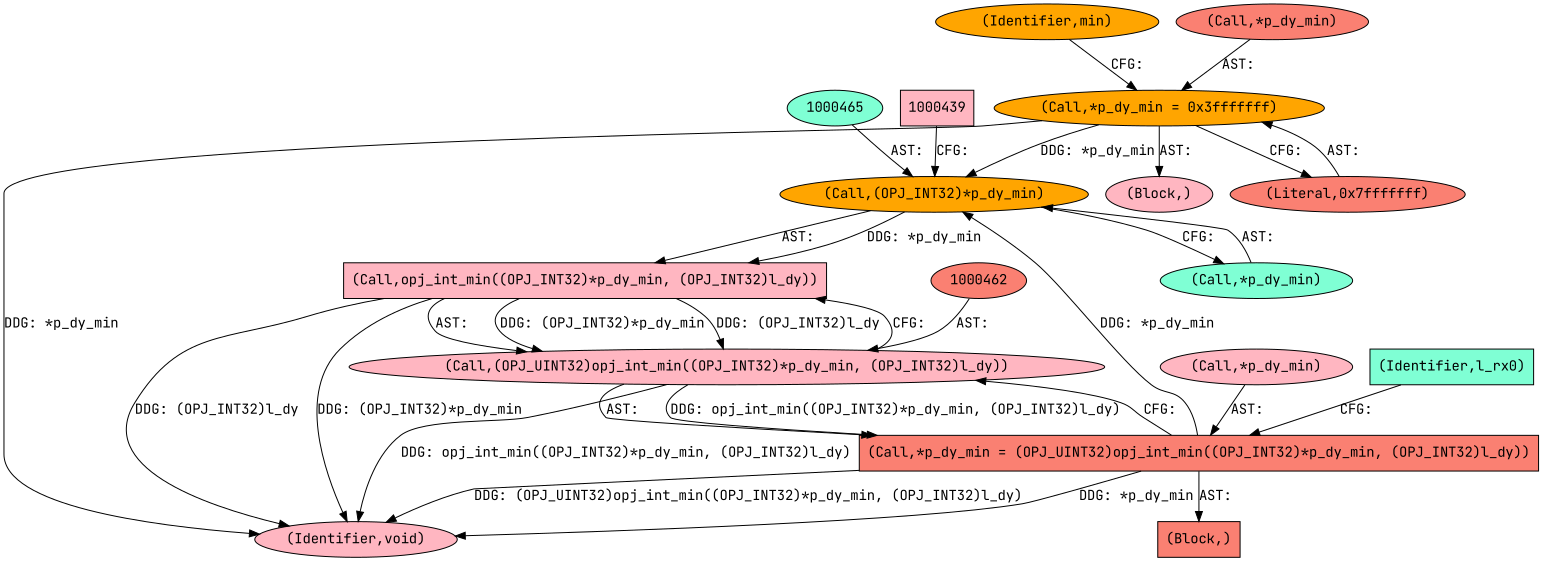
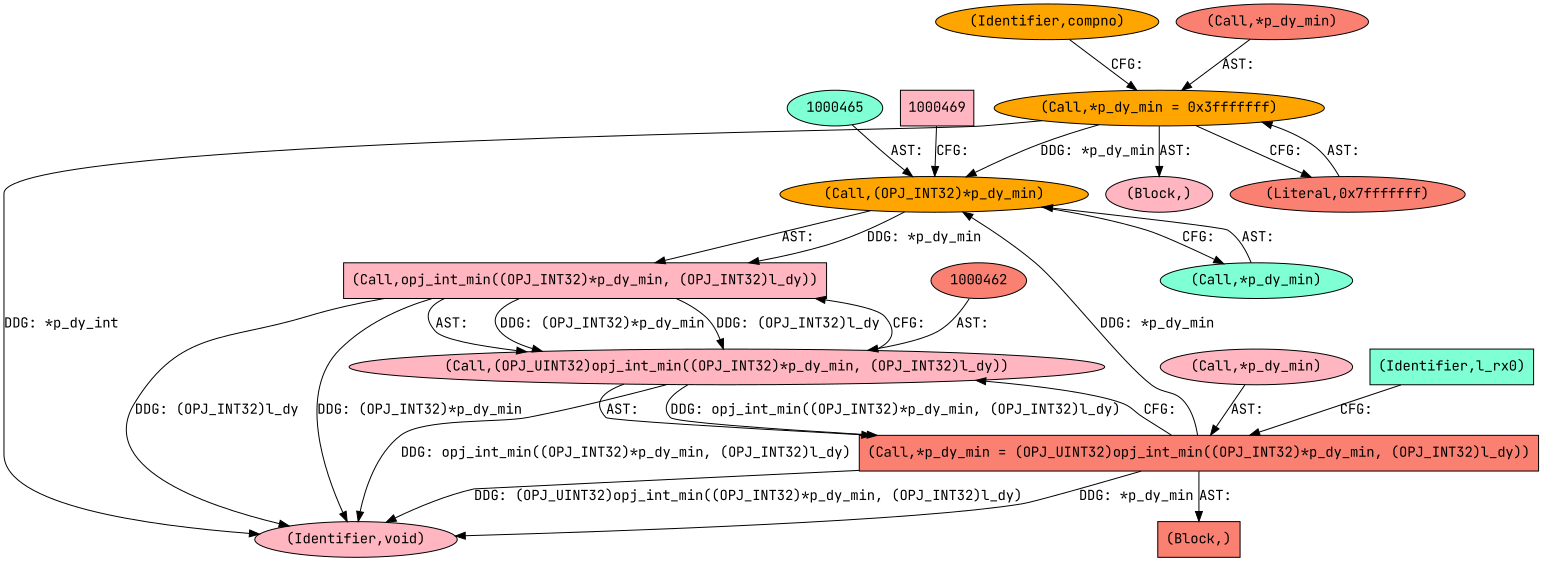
node "(Identifier,min)": label "(Identifier,min)" -> "(Identifier,compno)"
node "1000439": label "1000439" -> "1000469"
edge "(Call,*p_dy_min = 0x3fffffff)" -> "(Identifier,void)": label "DDG: *p_dy_min" -> "DDG: *p_dy_int"
